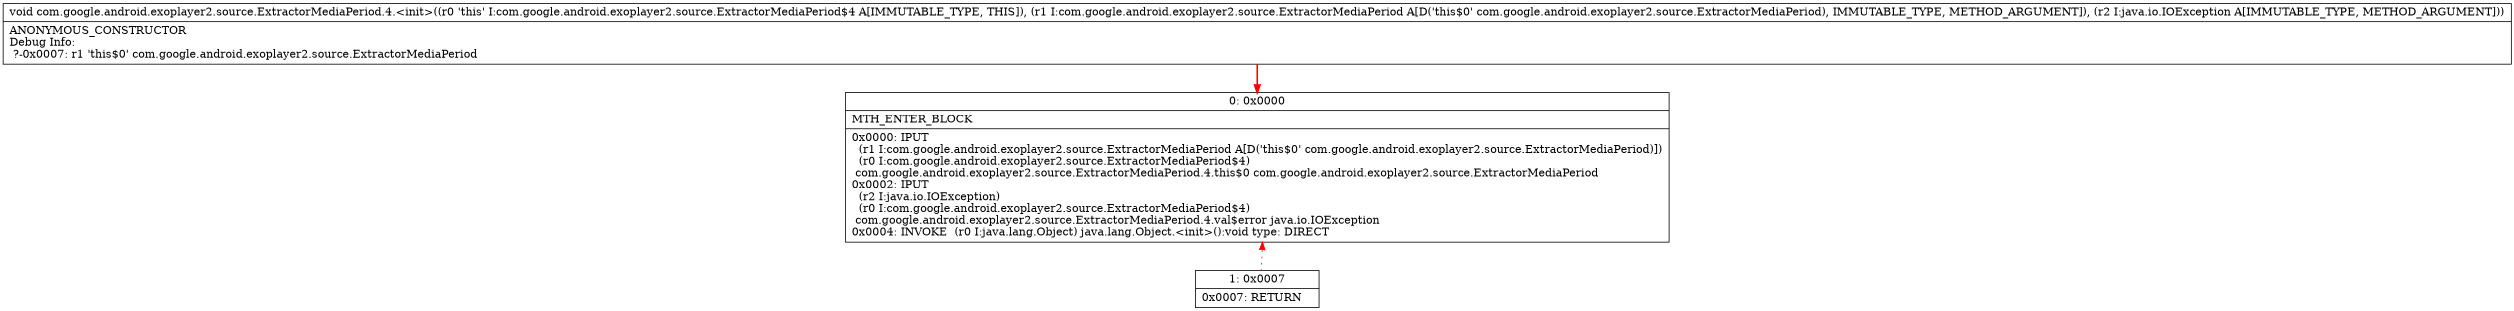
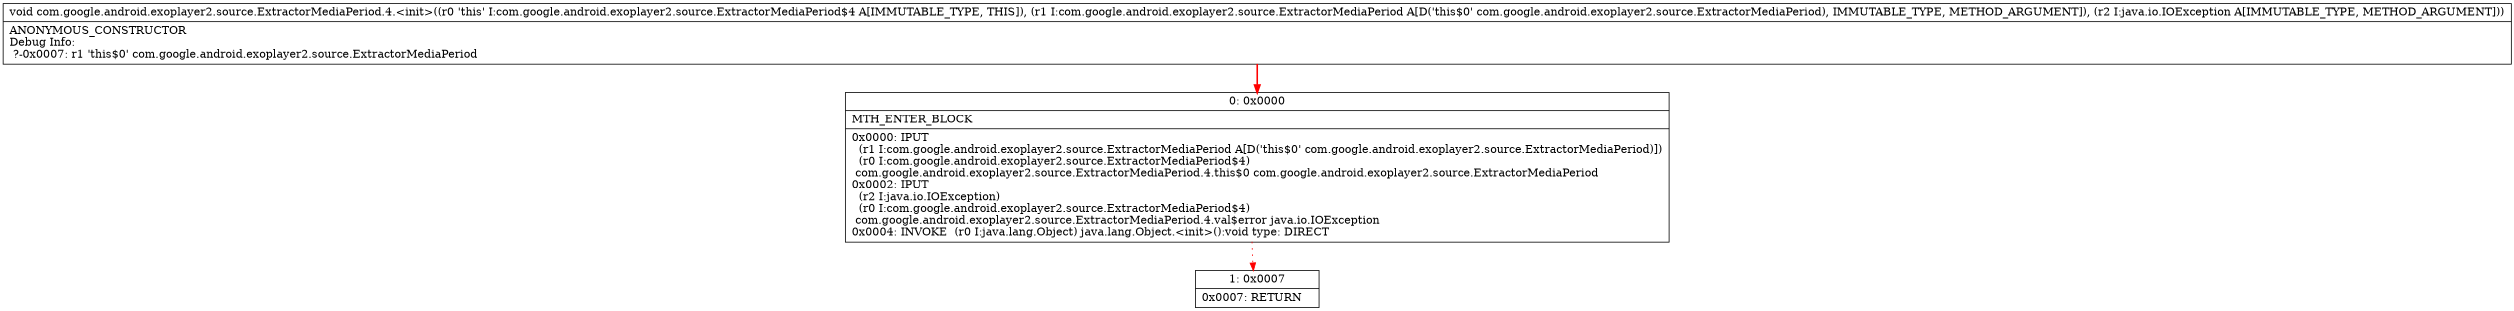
edge "1: 0x0007" -> "0: 0x0000": reversed
